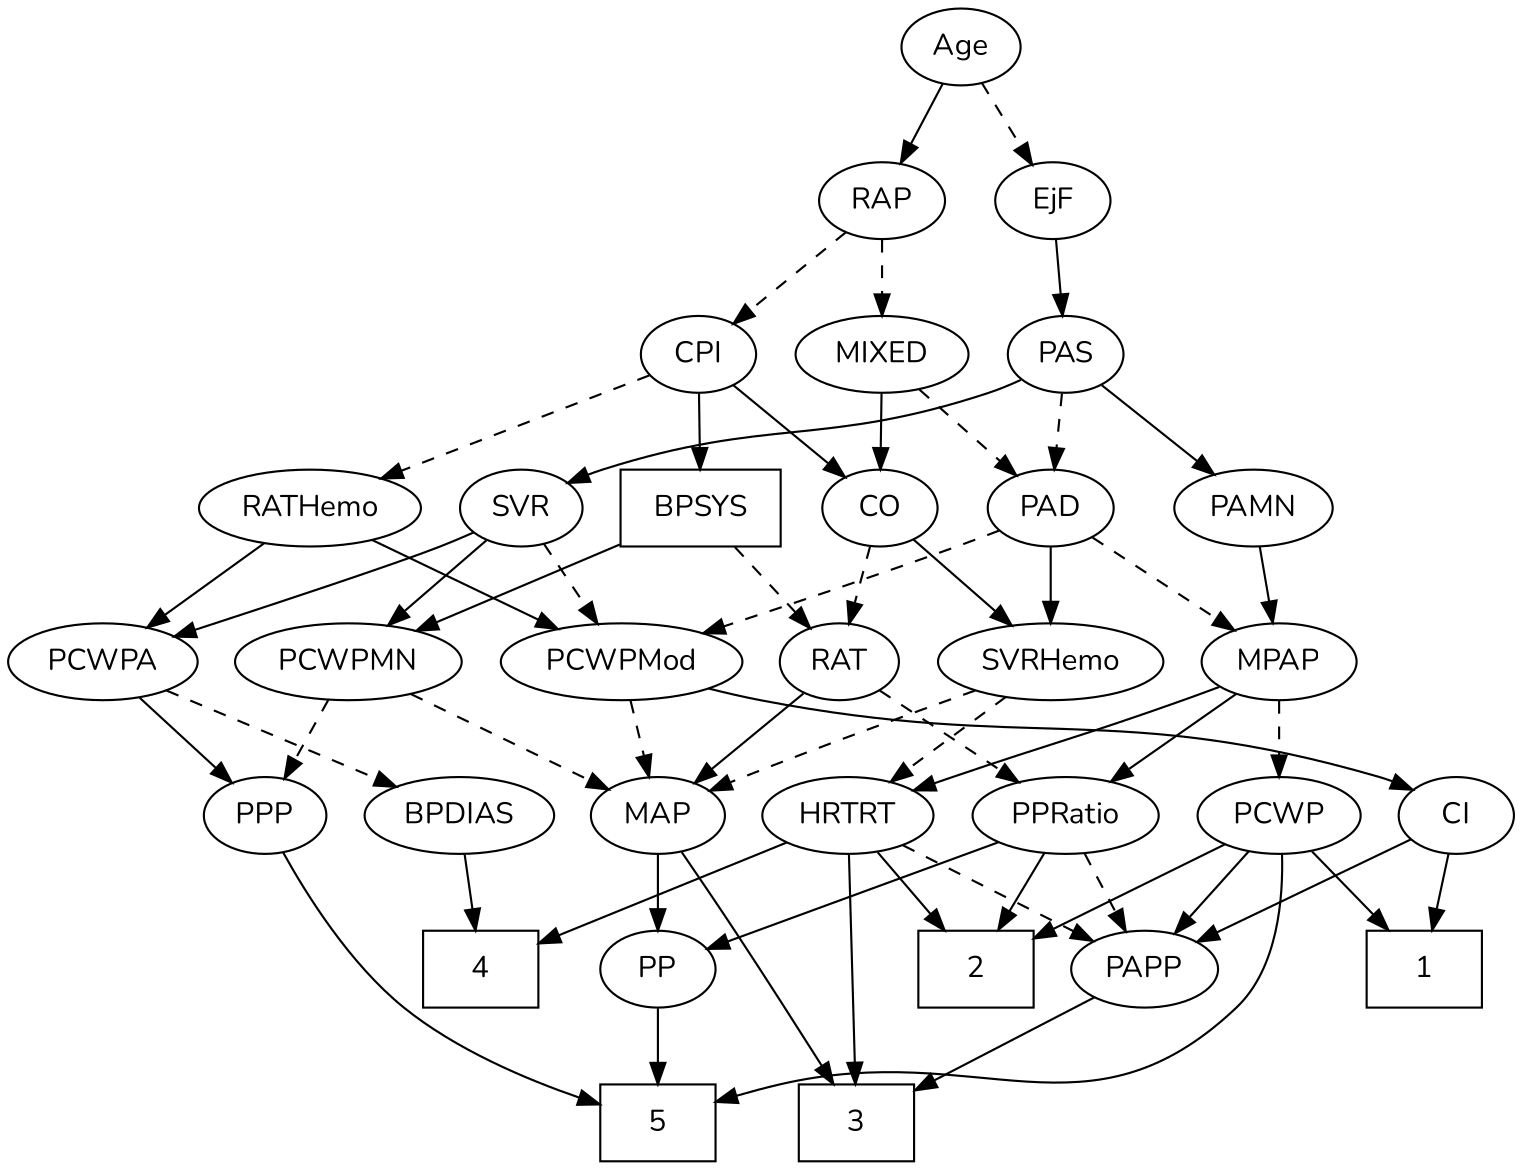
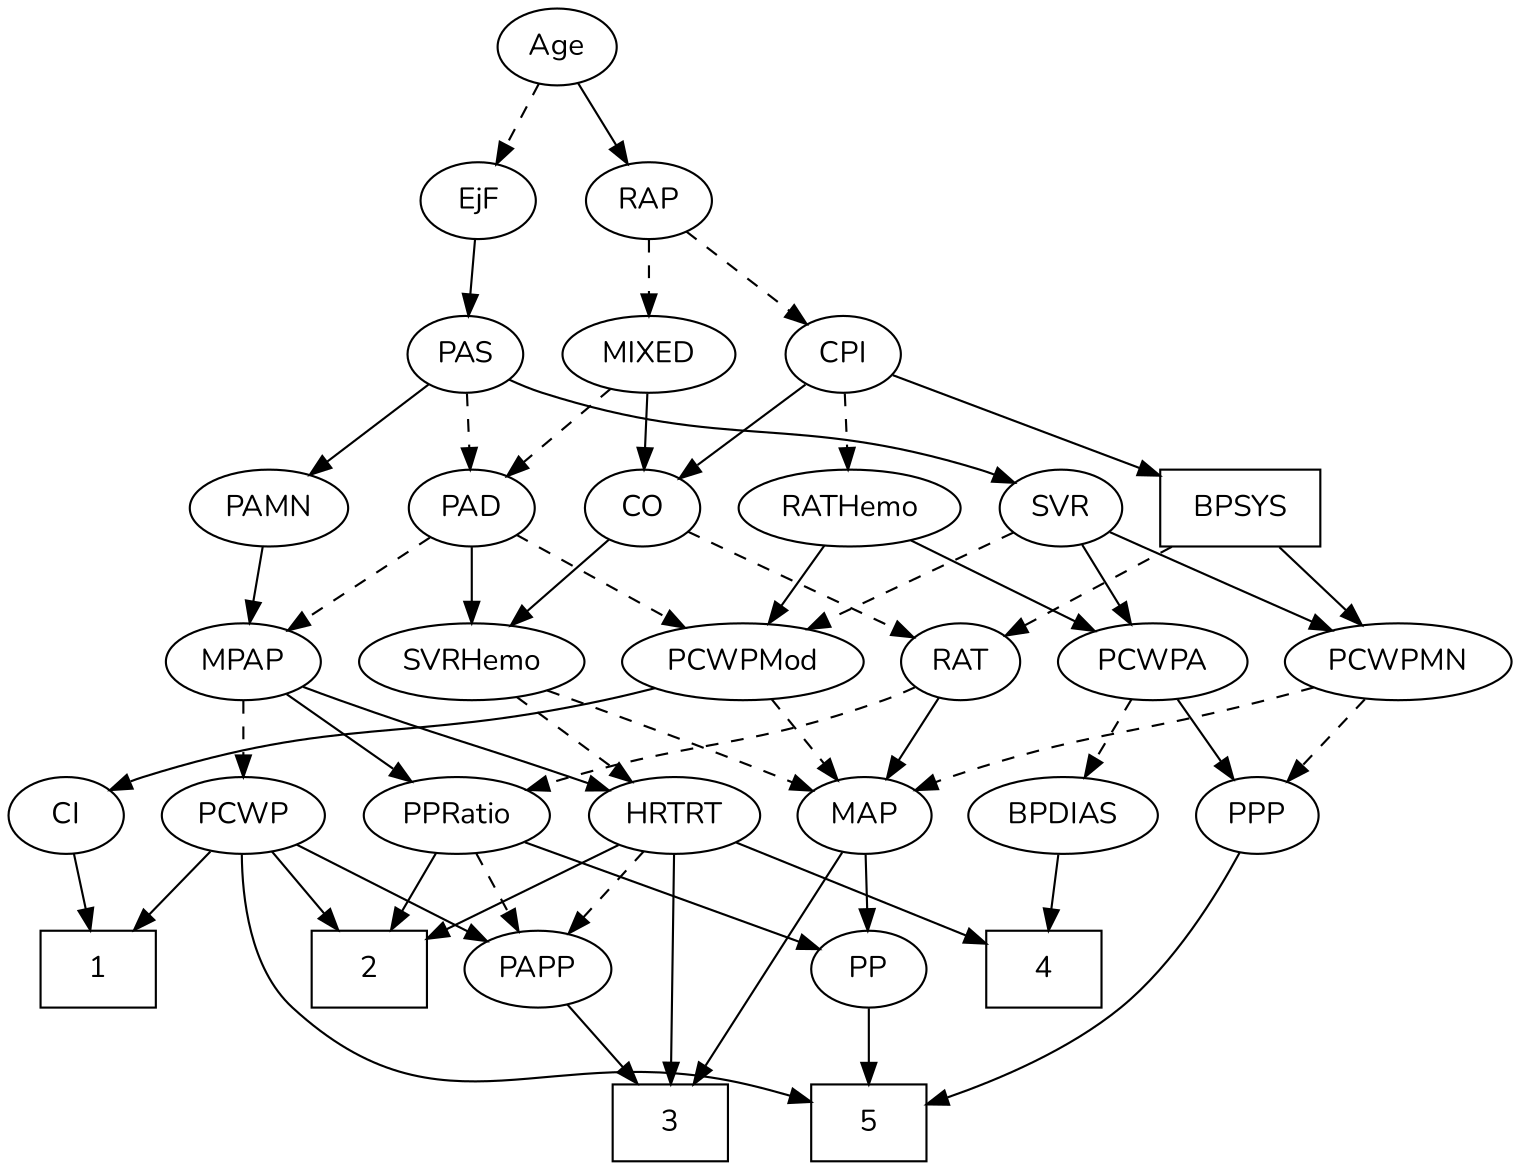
edge "CI" -> "PAPP": removed
